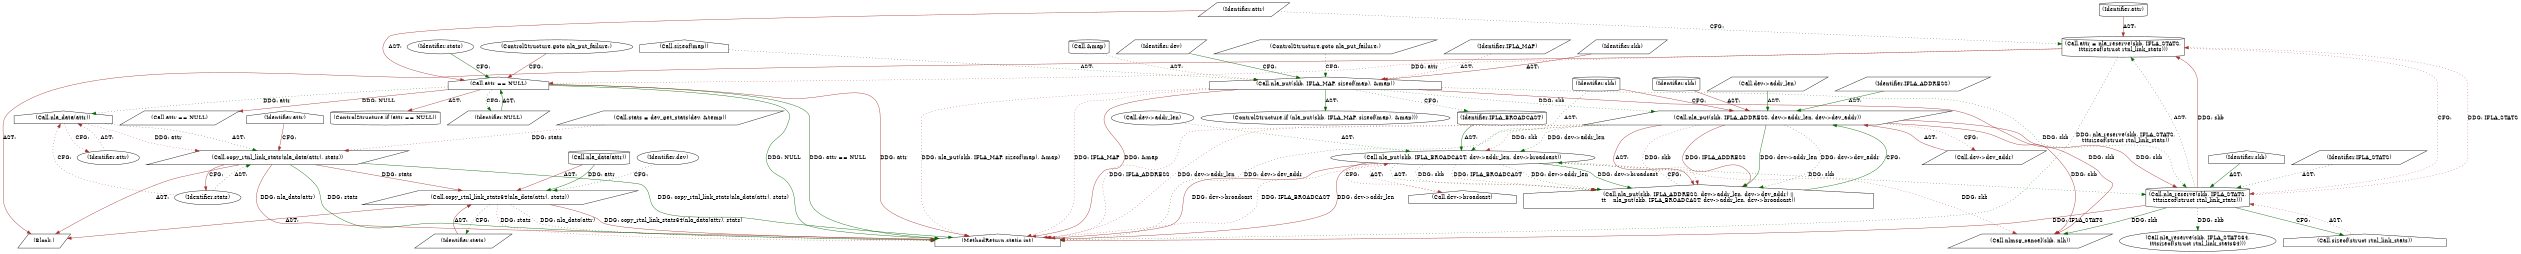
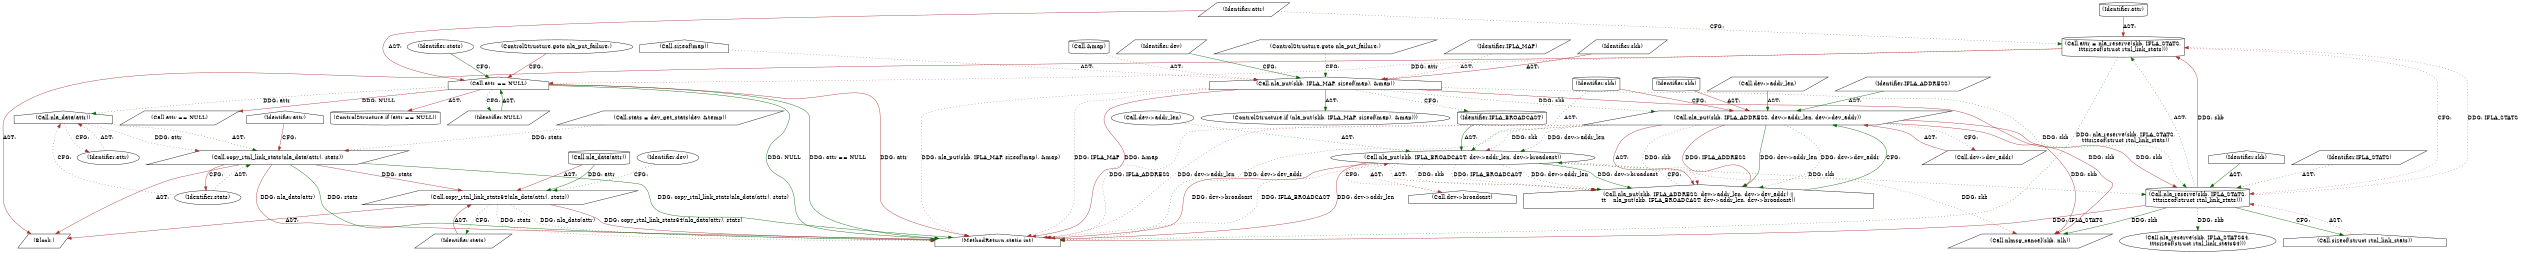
edge "(Call,sizeof(map))" -> "(Call,nla_put(skb, IFLA_MAP, sizeof(map), &map))": color darkgreen -> brown
